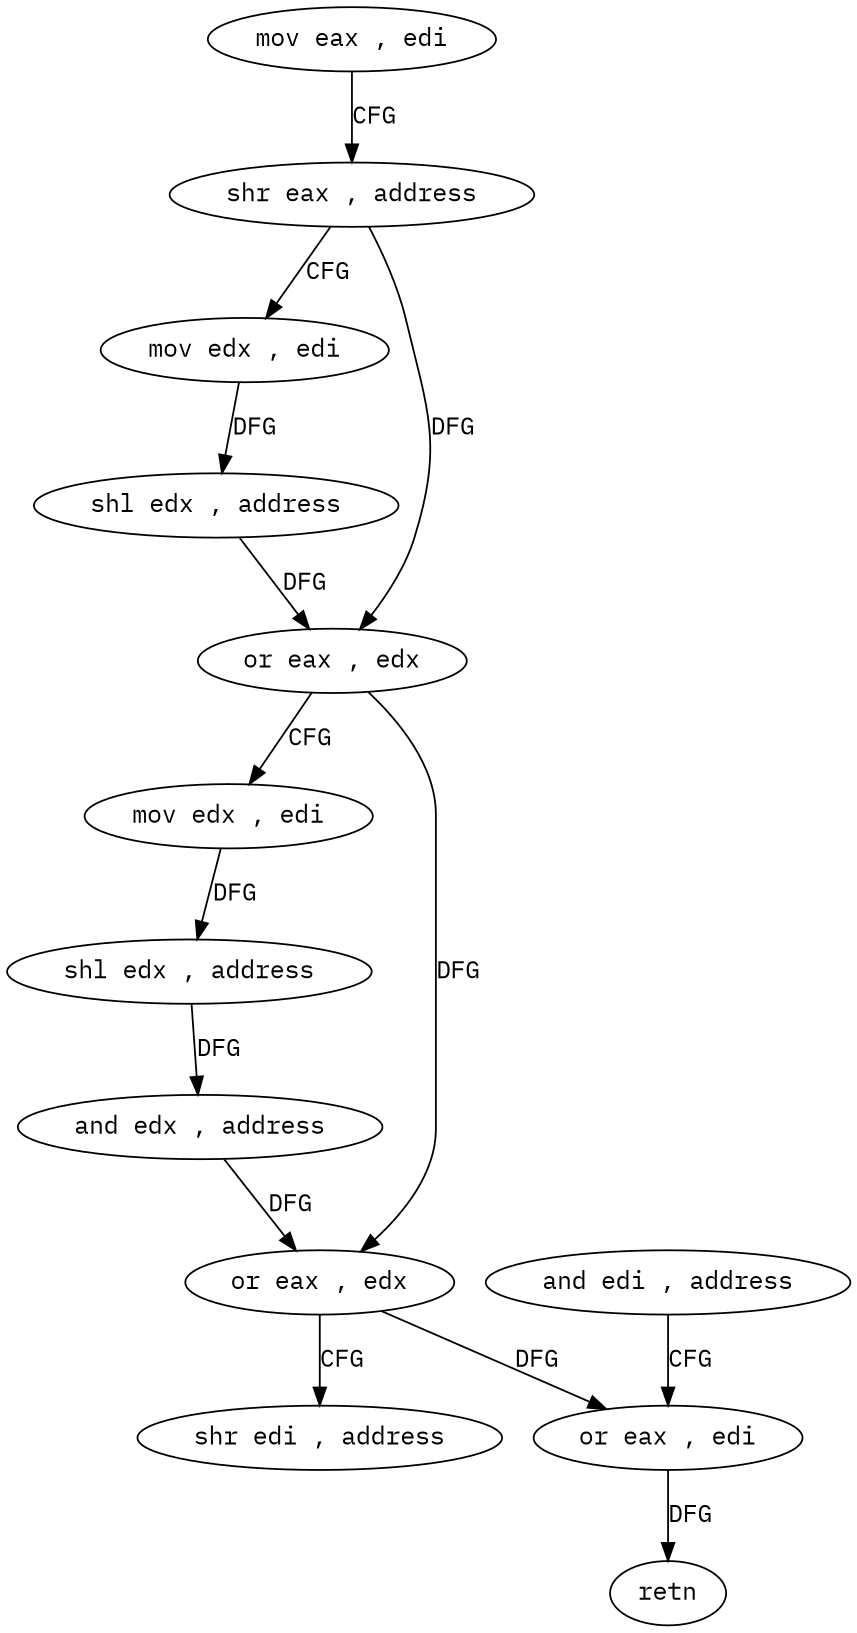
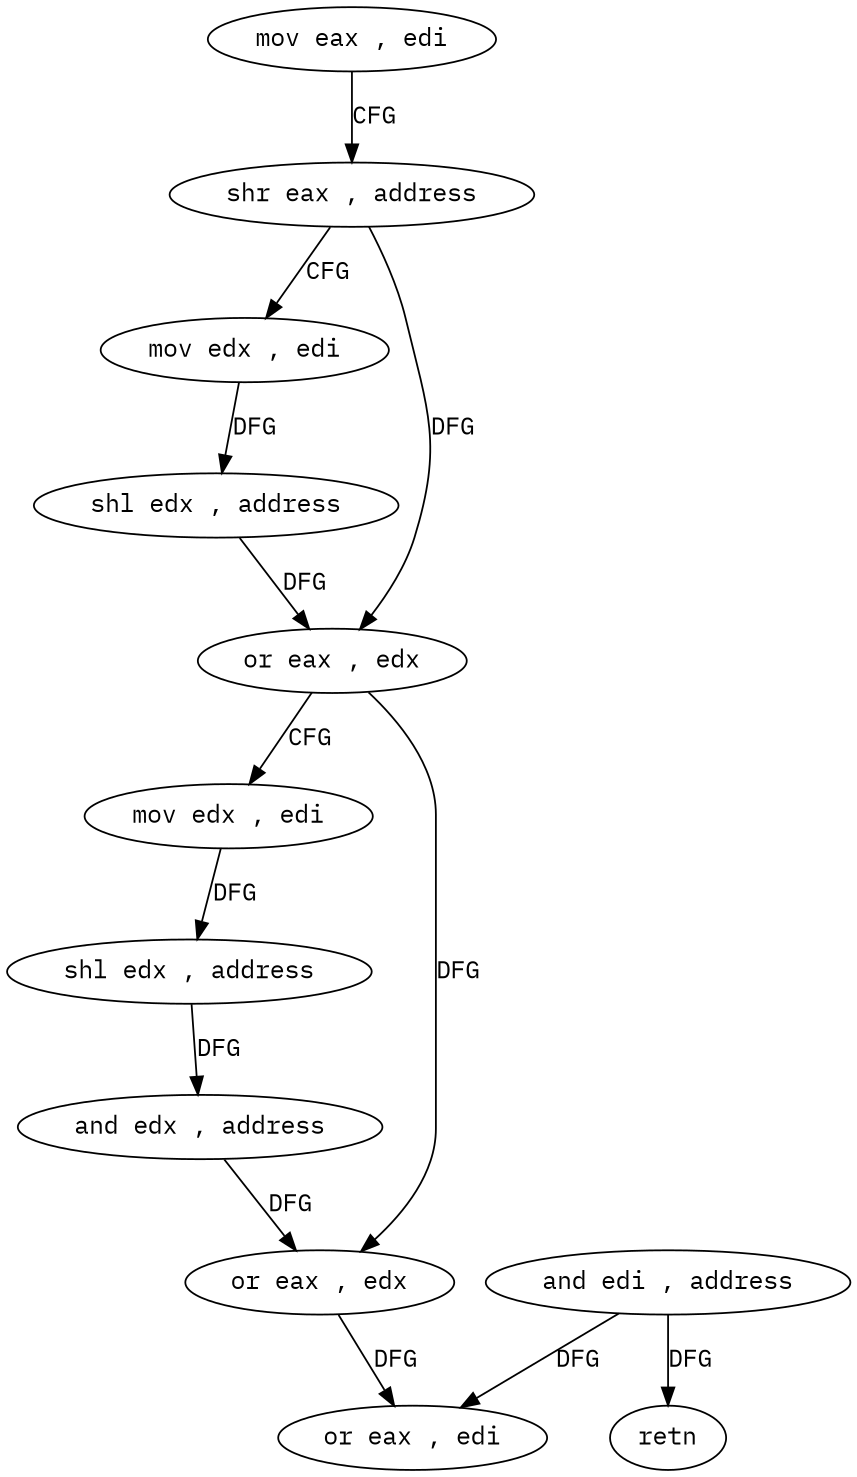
edge "and edi , address" -> "or eax , edi": label "CFG" -> "DFG"
node "shr edi , address": removed
edge "or eax , edi" -> "retn": now "and edi , address" -> "retn"
